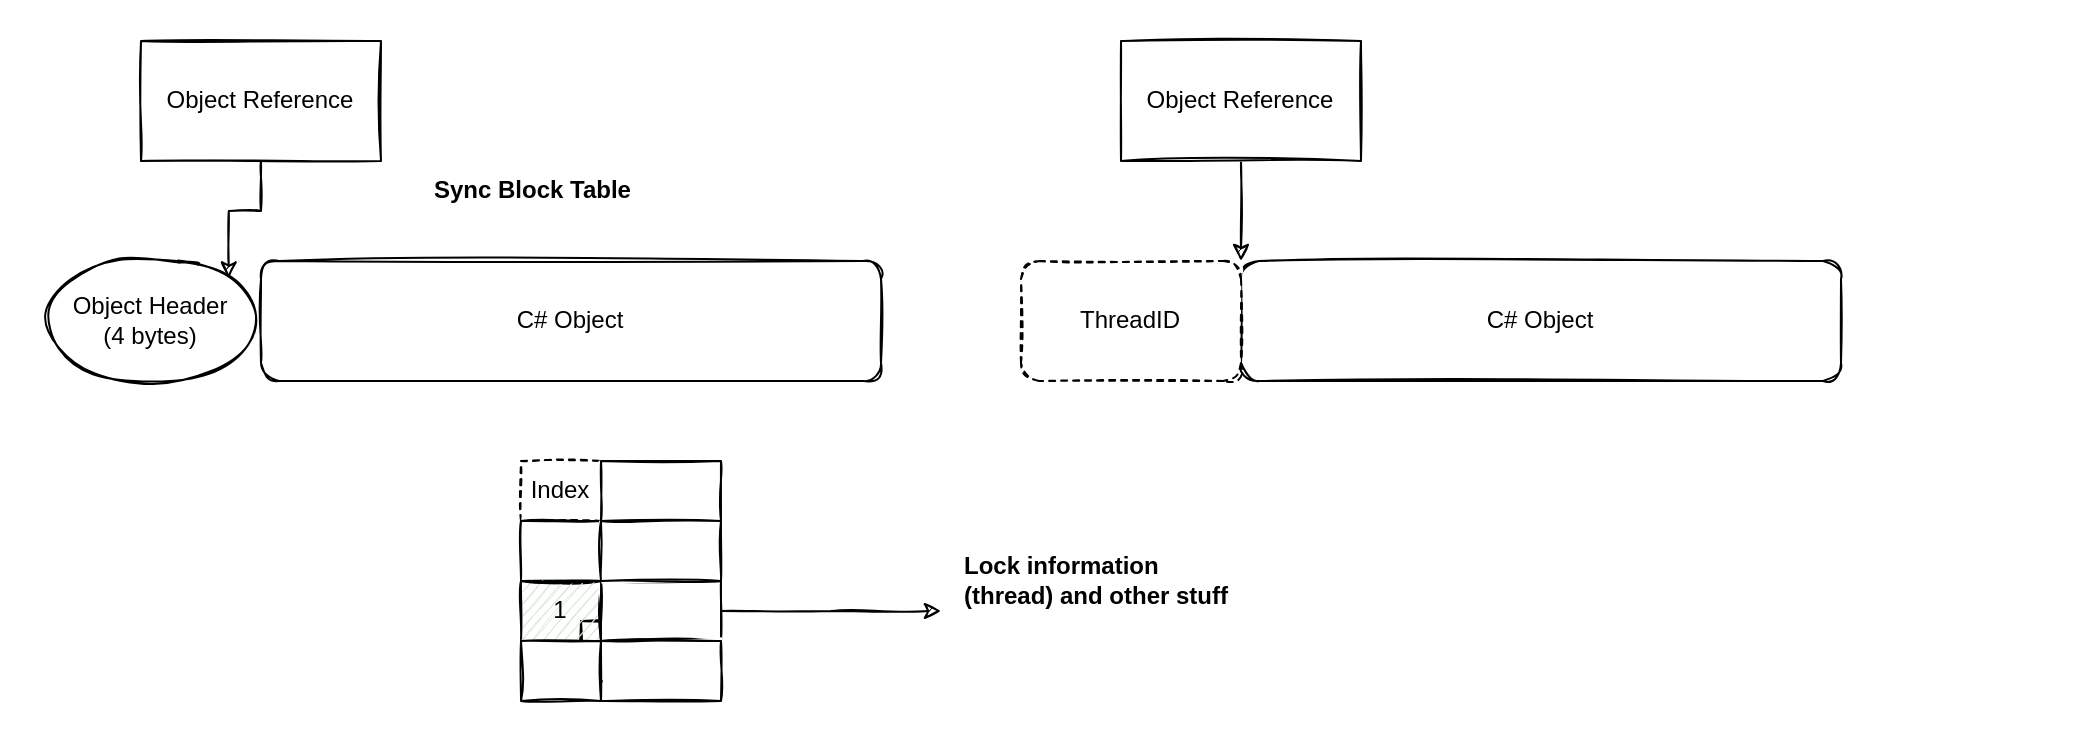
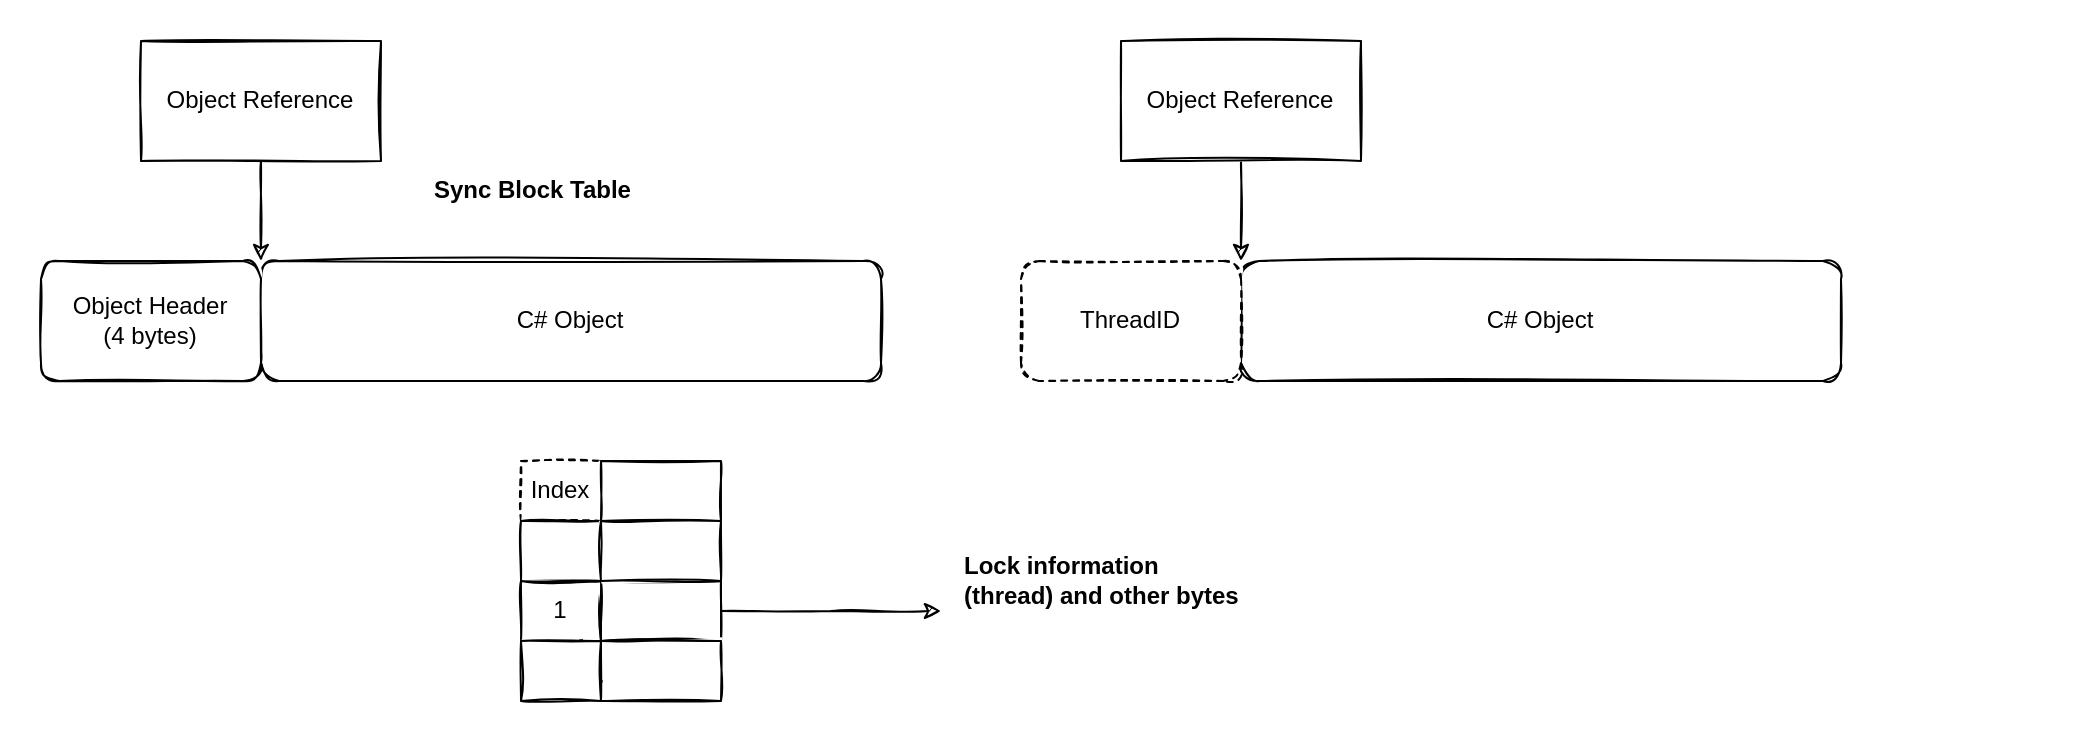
node "Object Header (4 bytes)": shape ellipse -> rounded rectangle
node "Lock information (thread) and other stuff": label "Lock information (thread) and other stuff" -> "Lock information (thread) and other bytes"
node "1": fillcolor #d5e8d4 -> #ffffff
